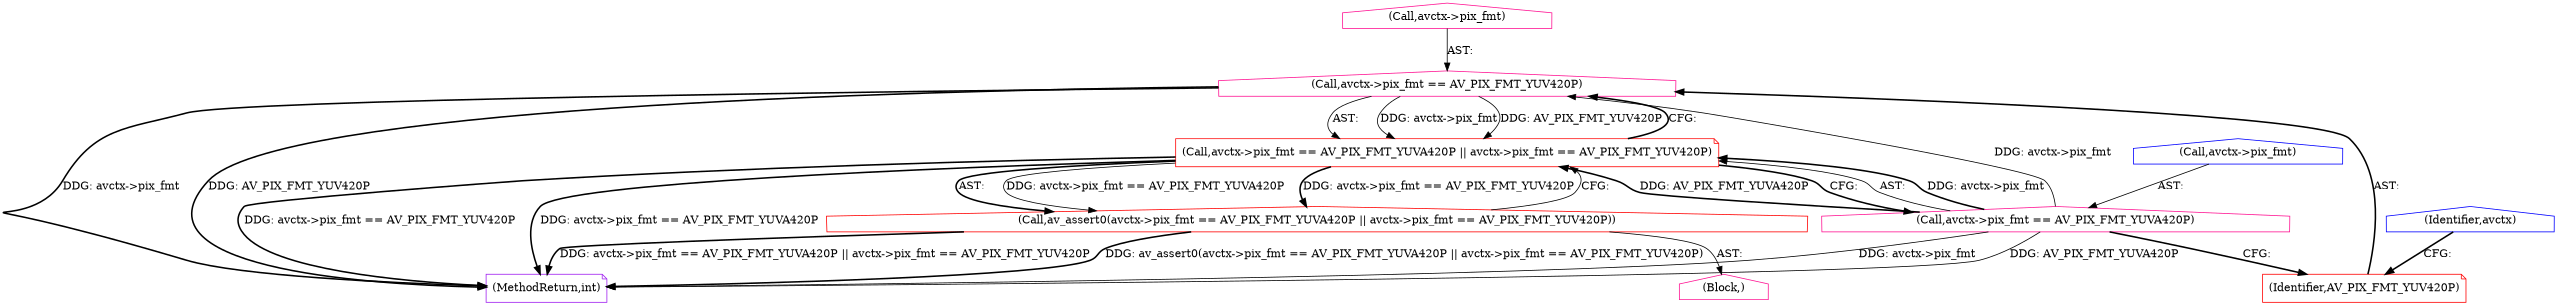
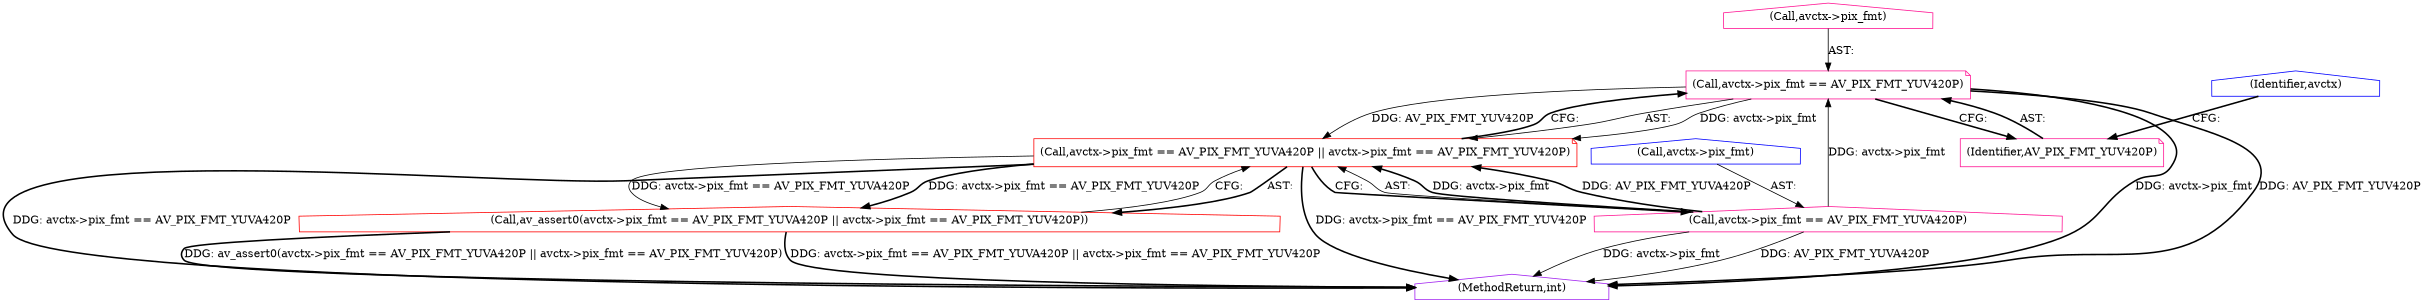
node "(Call,avctx->pix_fmt == AV_PIX_FMT_YUV420P)": shape house -> note
edge "(Call,avctx->pix_fmt == AV_PIX_FMT_YUVA420P)" -> "(Identifier,AV_PIX_FMT_YUV420P)": now "(Call,avctx->pix_fmt == AV_PIX_FMT_YUV420P)" -> "(Identifier,AV_PIX_FMT_YUV420P)"
node "(MethodReturn,int)": shape note -> house
node "(Block,)": removed
node "(Identifier,AV_PIX_FMT_YUV420P)": color red -> deeppink
